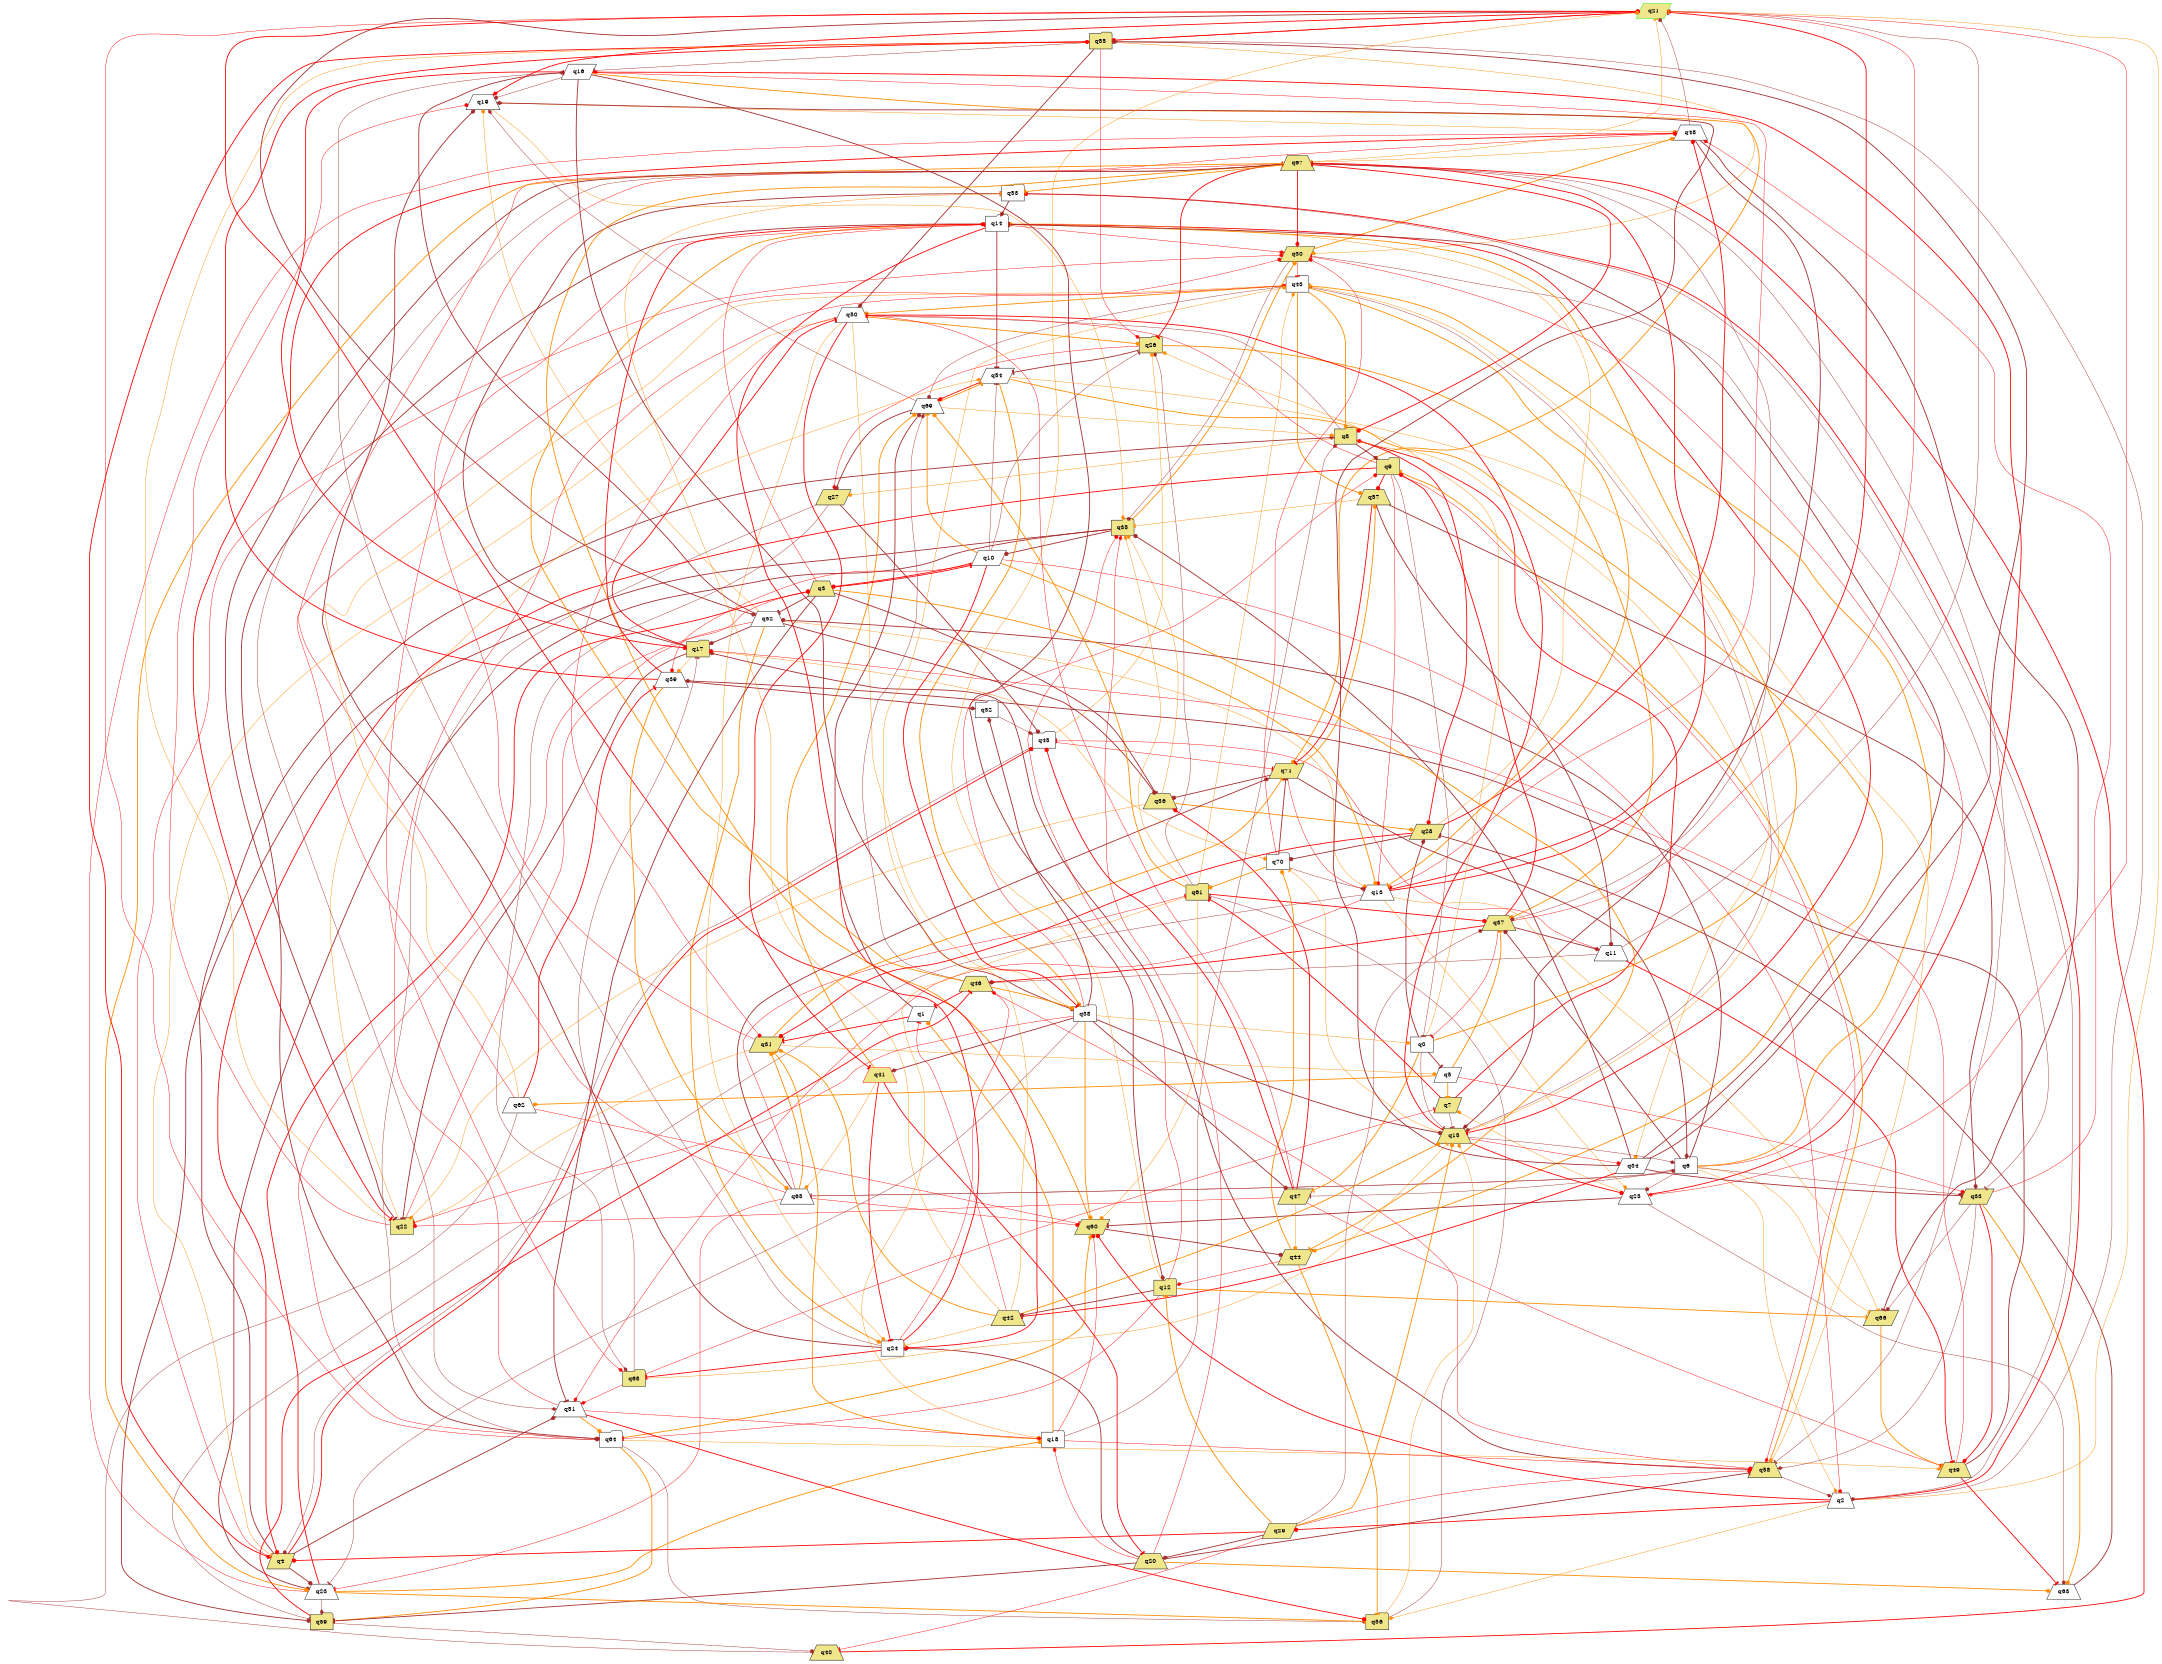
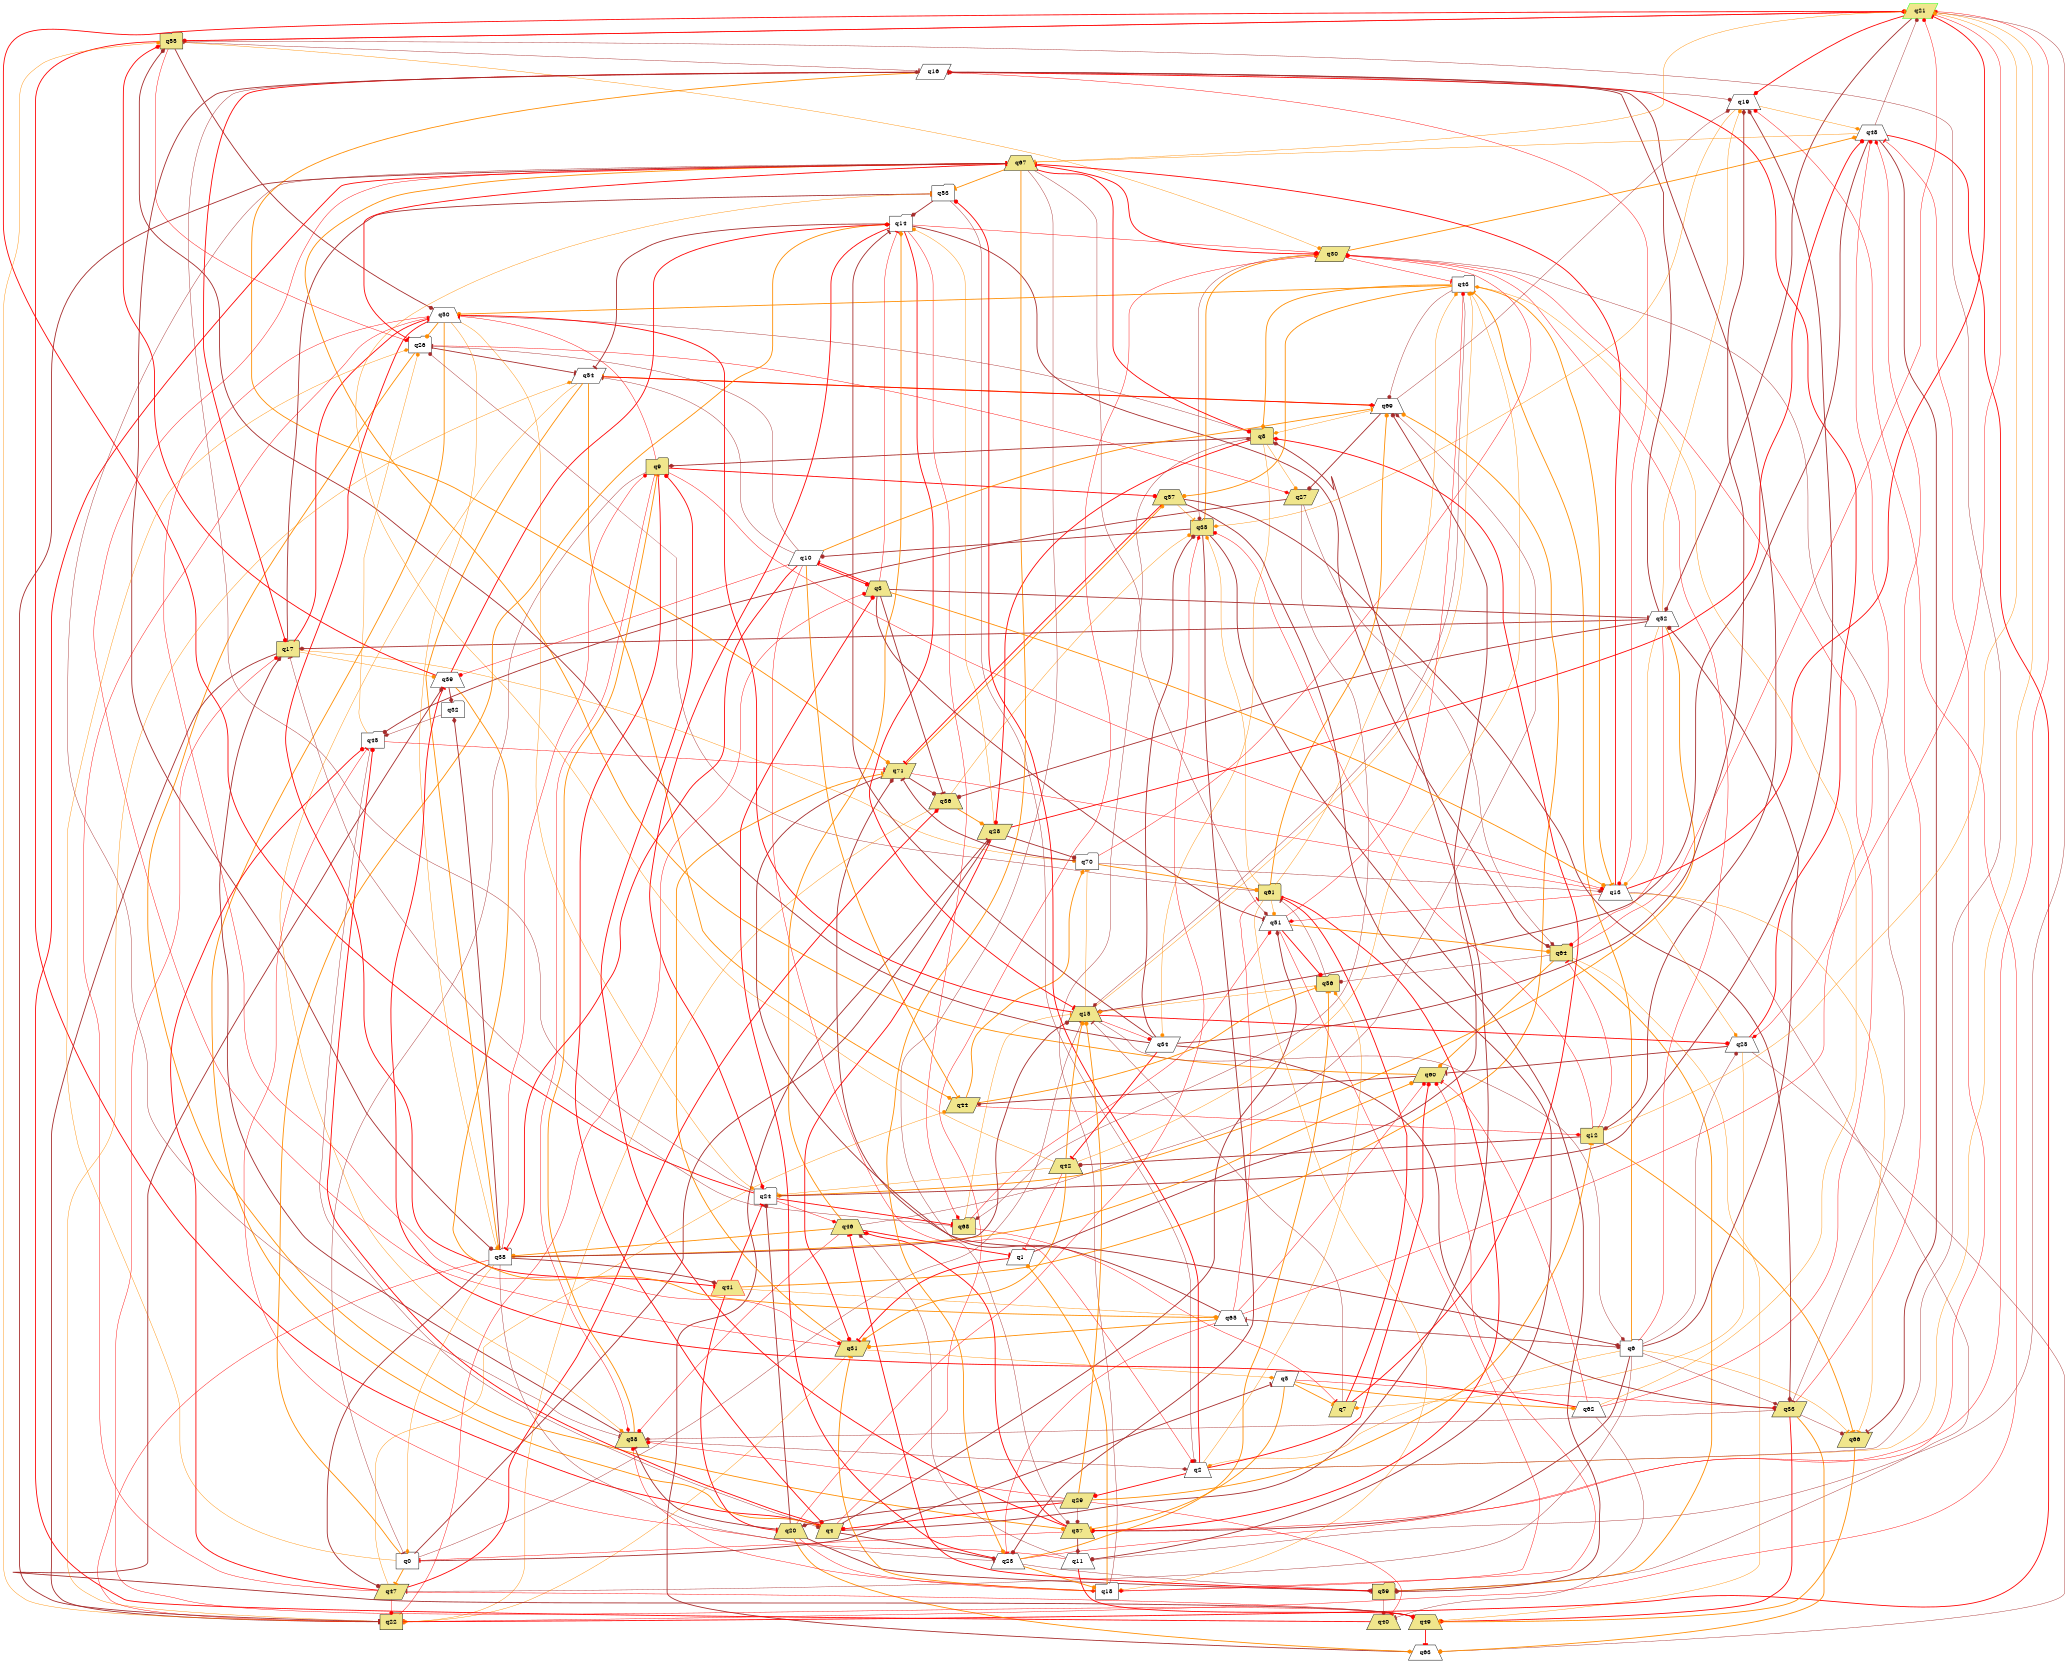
node "q26": fillcolor khaki -> white
edge "q50" -> "q4": style solid -> bold
edge "q61" -> "q60": now "q61" -> "q51"
node "q64": fillcolor white -> khaki
